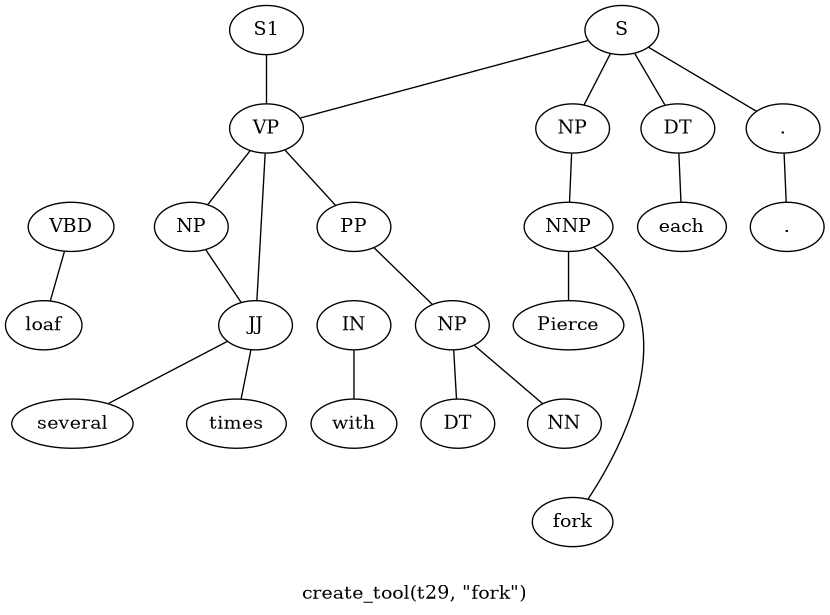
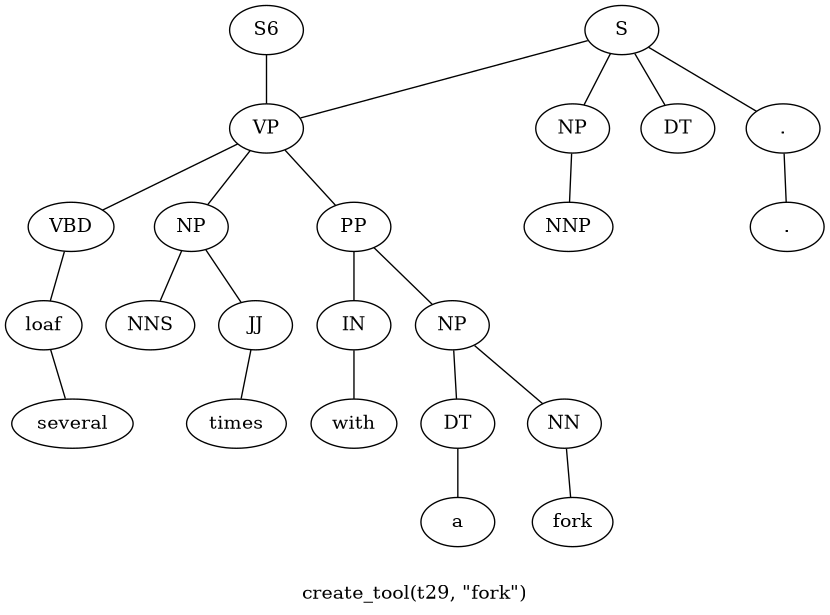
node "S1": label "S1" -> "S6"
edge "VP" -- "JJ": now "VP" -- "VBD"
node "each": removed
edge "PP" -- "IN": added
node "NNS": added
node "Pierce": removed
edge "NNP" -- "fork": now "NN" -- "fork"
edge "JJ" -- "several": now "loaf" -- "several"
node "a": added
